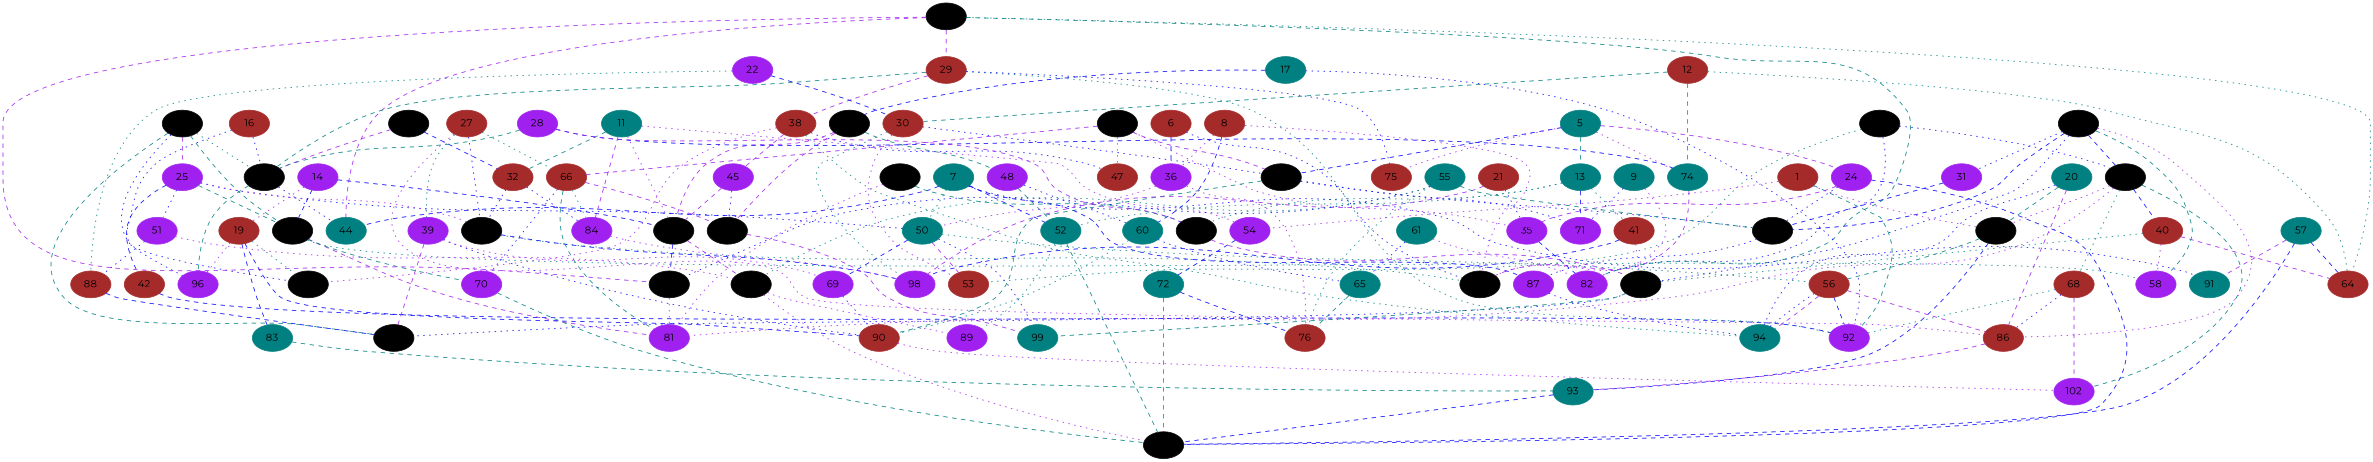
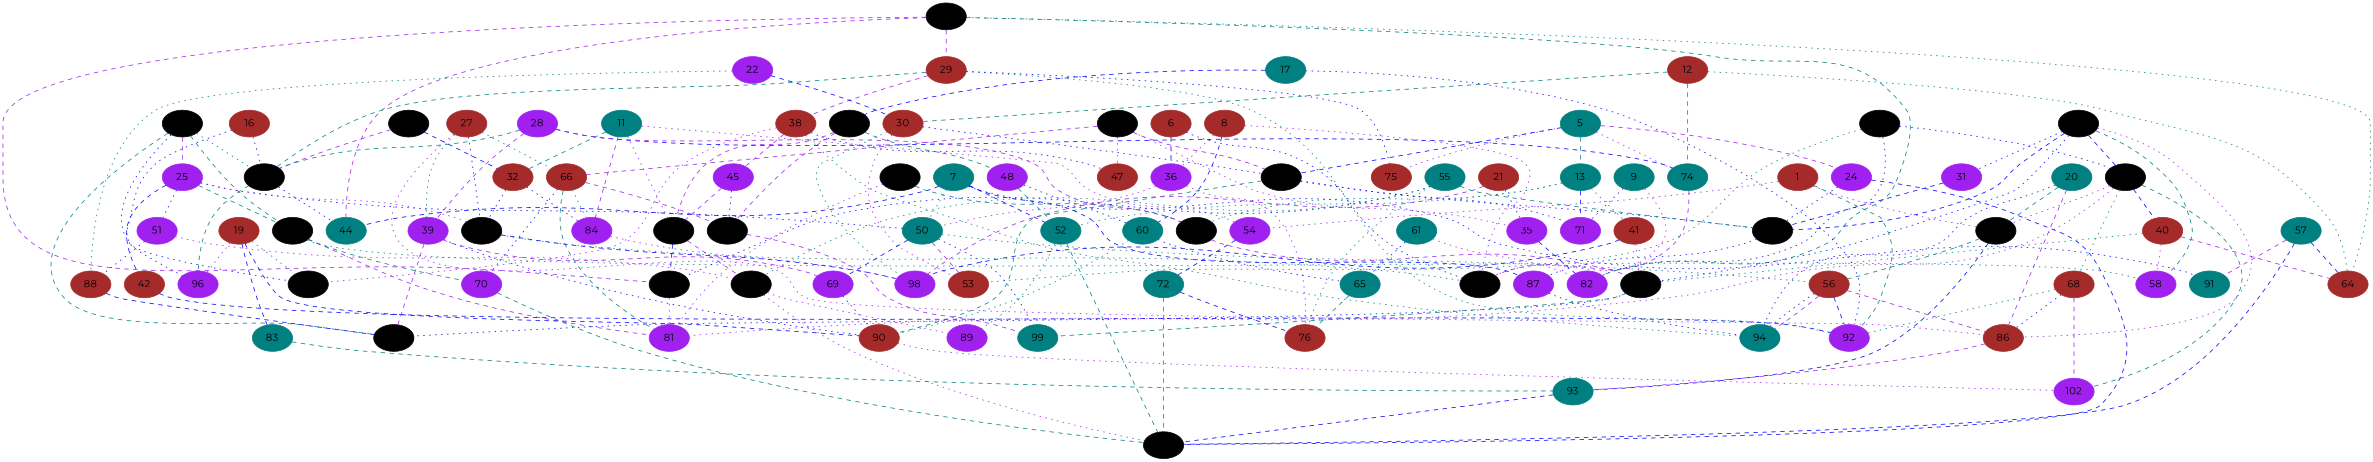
edge "28" -- "39": added
node "14": removed
edge "24" -- "35": removed
edge "39" -- "69": style dotted -> dashed
